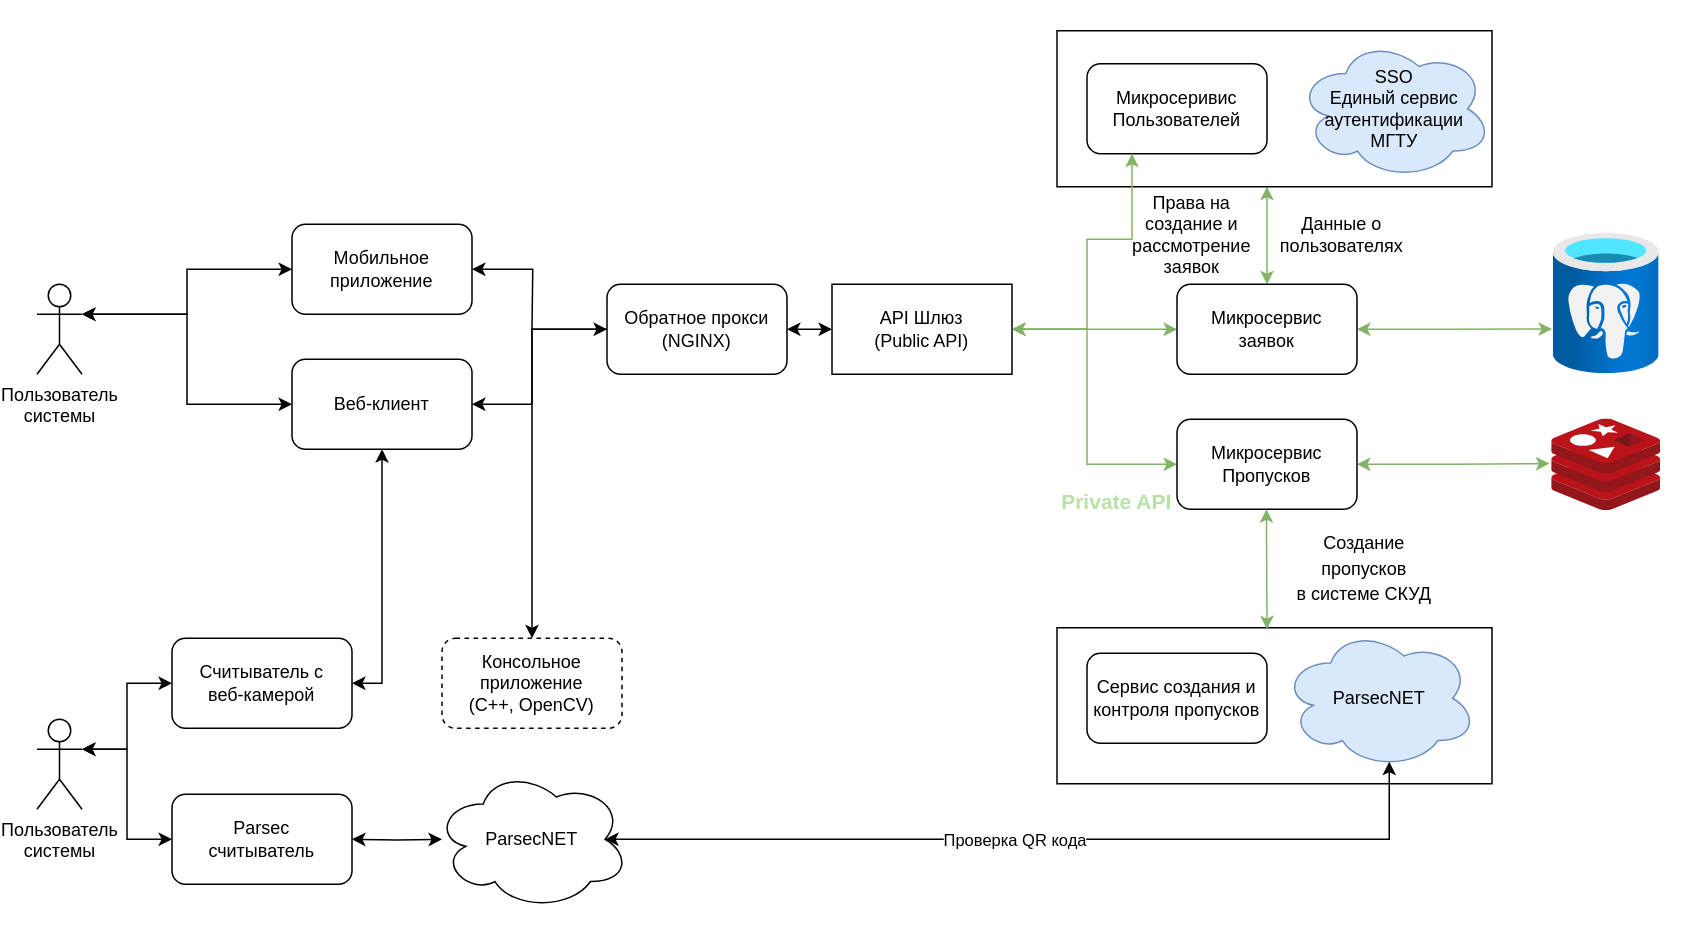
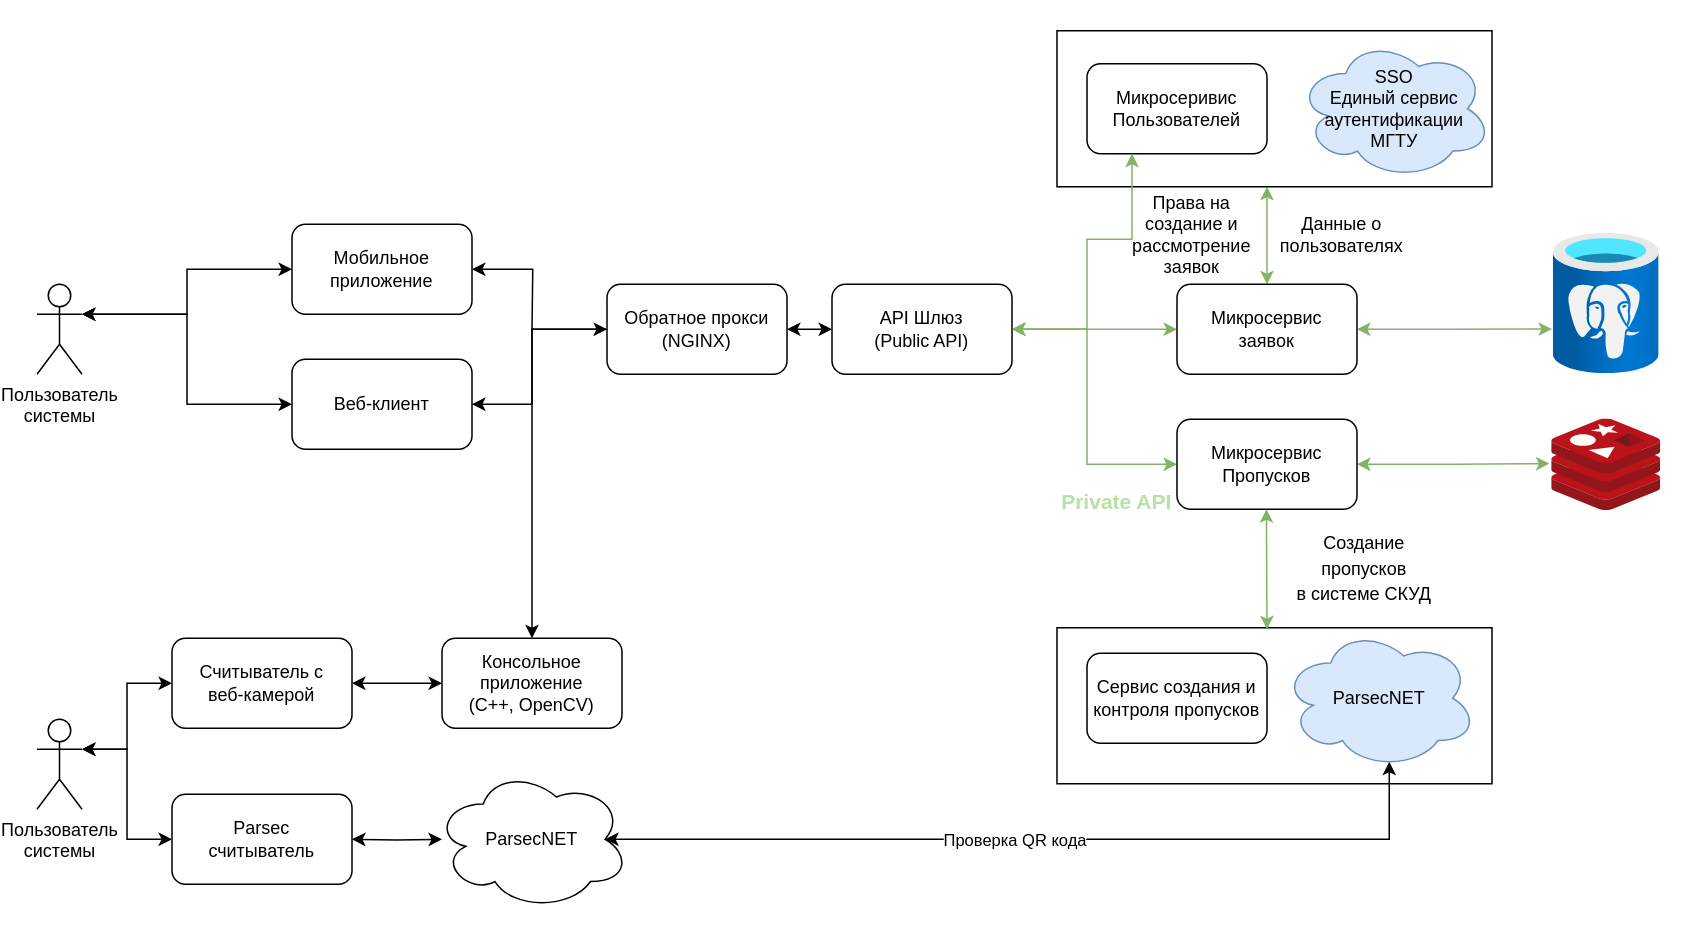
node "API Шлюз (Public API)": shape rectangle -> rounded rectangle
edge "Веб-клиент" -- "Считыватель с веб-камерой": now "Консольное приложение (C++, OpenCV)" -- "Считыватель с веб-камерой"
node "Консольное приложение (C++, OpenCV)": style dashed -> solid
